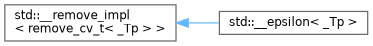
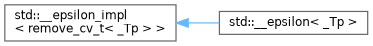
node "std::__remove_impl < remove_cv_t< _Tp > >": label "std::__remove_impl < remove_cv_t< _Tp > >" -> "std::__epsilon_impl < remove_cv_t< _Tp > >"
